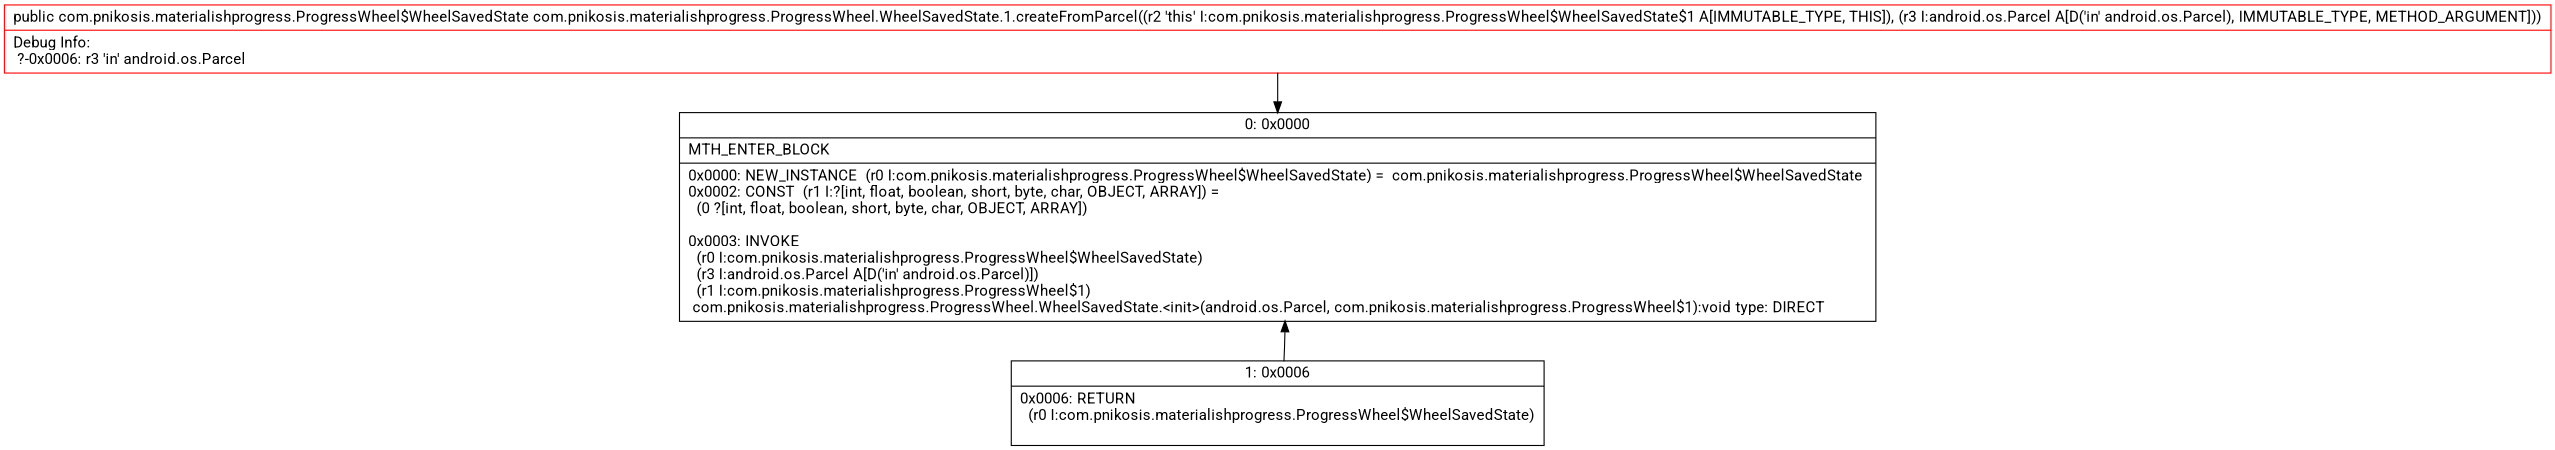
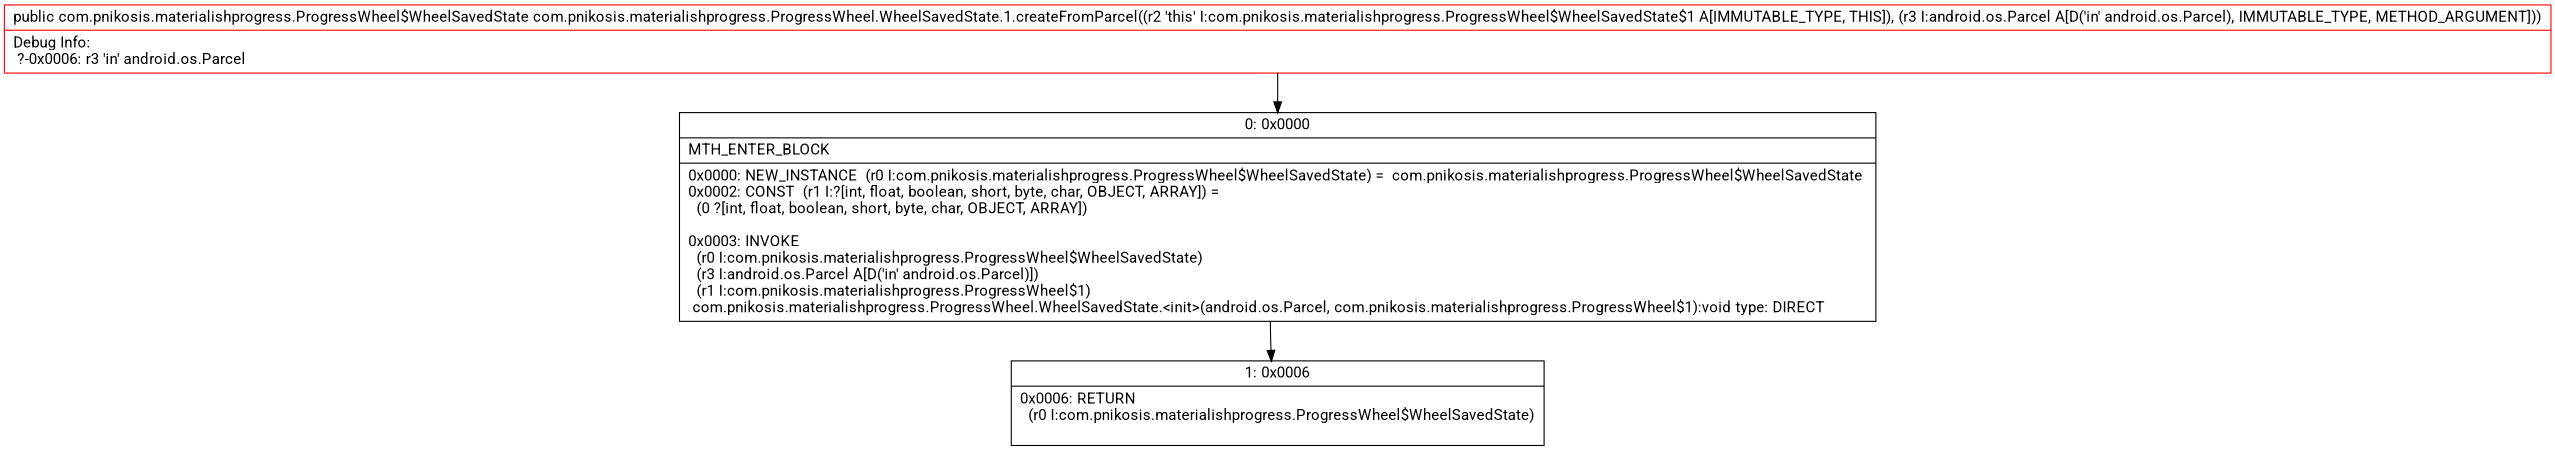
edge "1: 0x0006" -> "0: 0x0000": reversed
